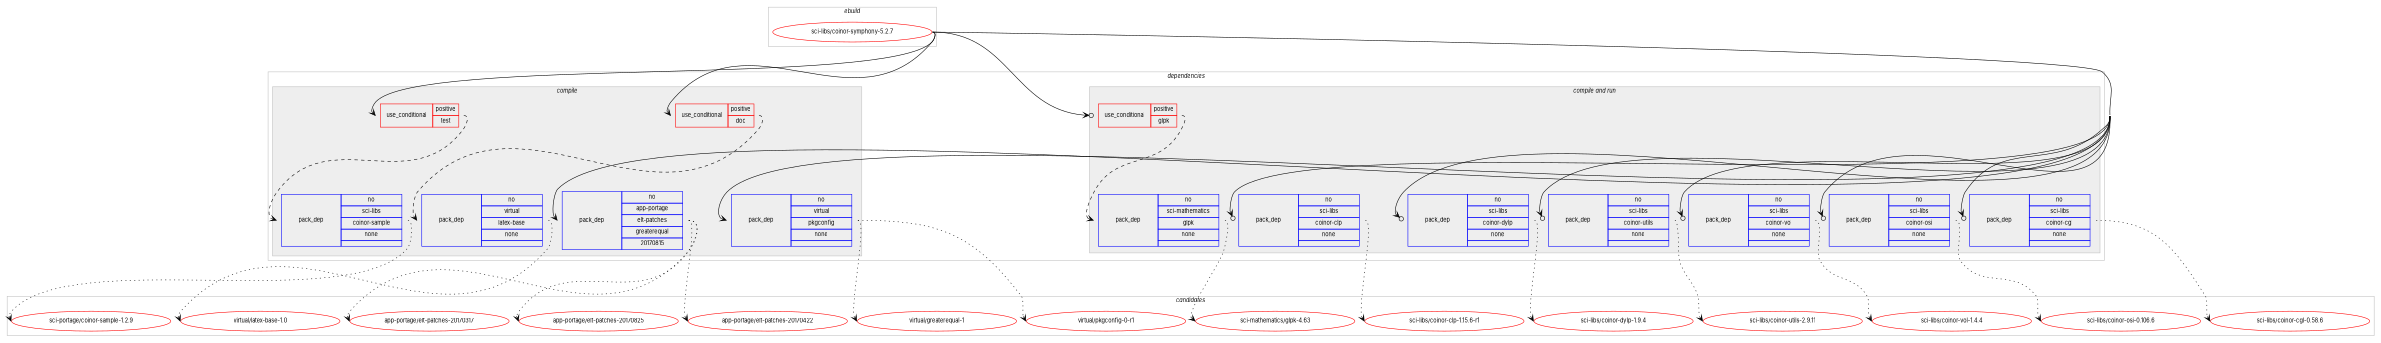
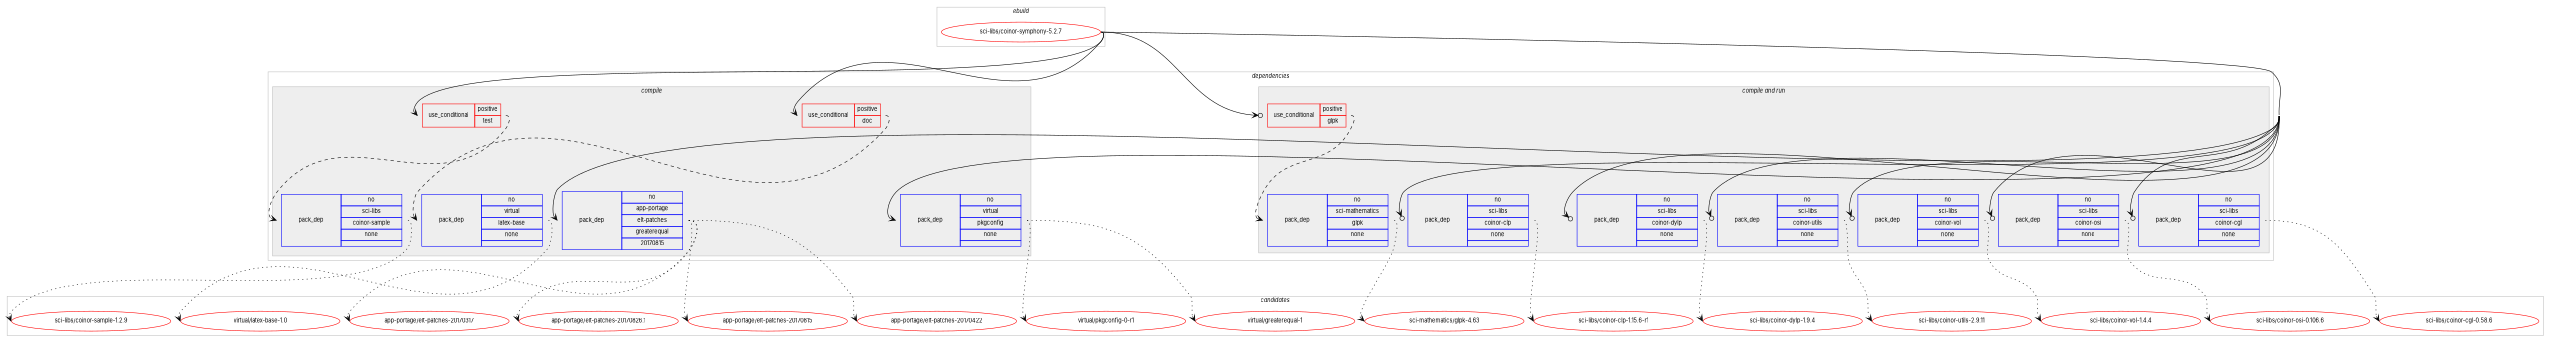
node "sci-portage/coinor-sample-1.2.9": label "sci-portage/coinor-sample-1.2.9" -> "sci-libs/coinor-sample-1.2.9"
node "app-portage/elt-patches-20170826.1": added
node "app-portage/elt-patches-20170825": label "app-portage/elt-patches-20170825" -> "app-portage/elt-patches-20170815"
